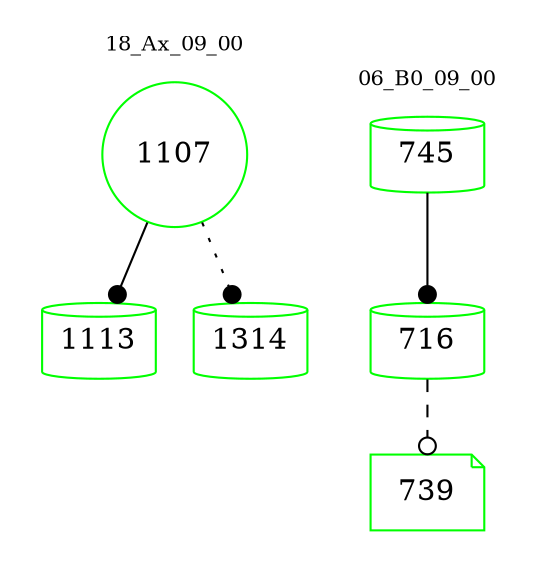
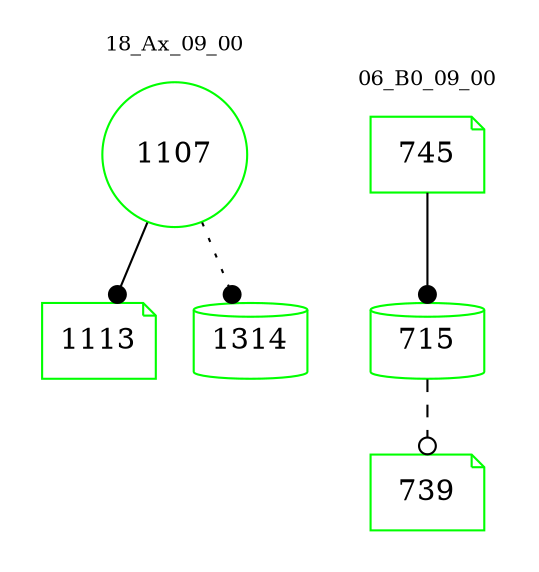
node "745": shape cylinder -> note
node "1113": shape cylinder -> note
node "716": label "716" -> "715"
